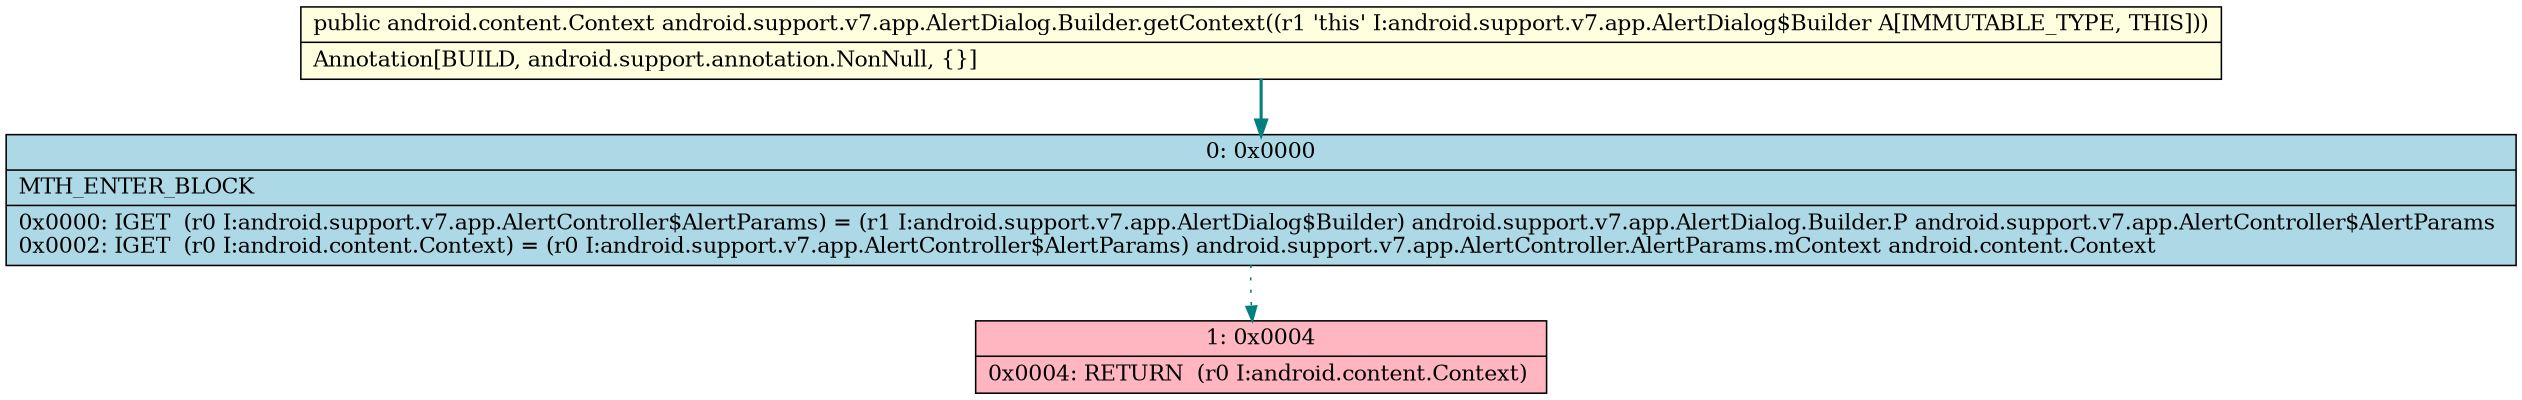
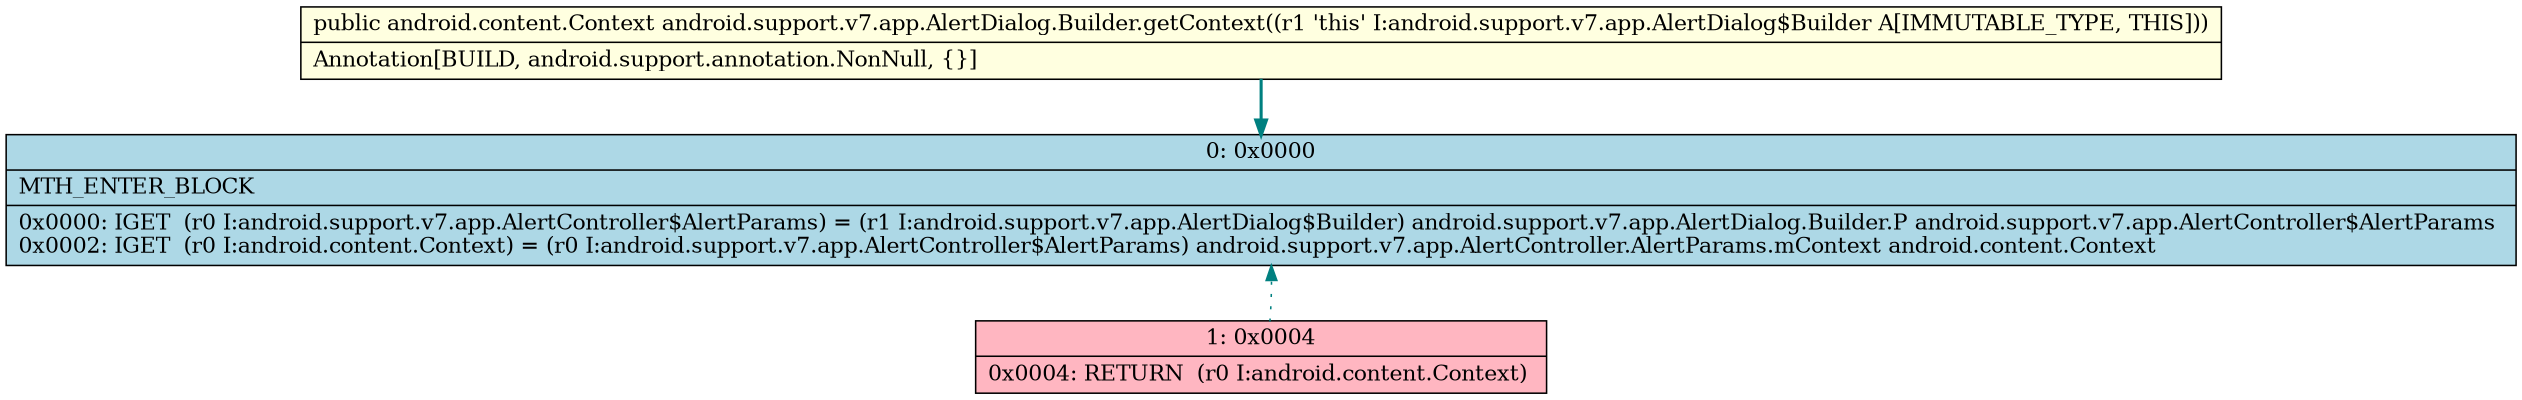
edge "0: 0x0000" -> "1: 0x0004": reversed
